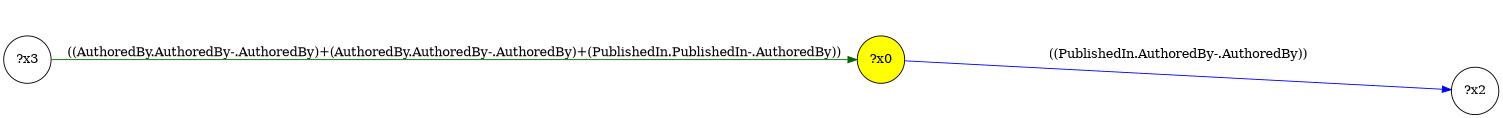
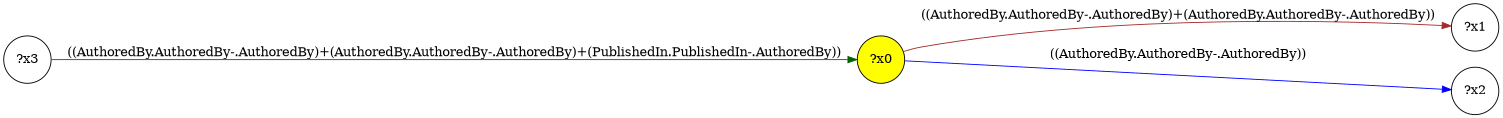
node "?x1": added
edge "?x0" -> "?x2": label "((PublishedIn.AuthoredBy-.AuthoredBy))" -> "((AuthoredBy.AuthoredBy-.AuthoredBy))"
